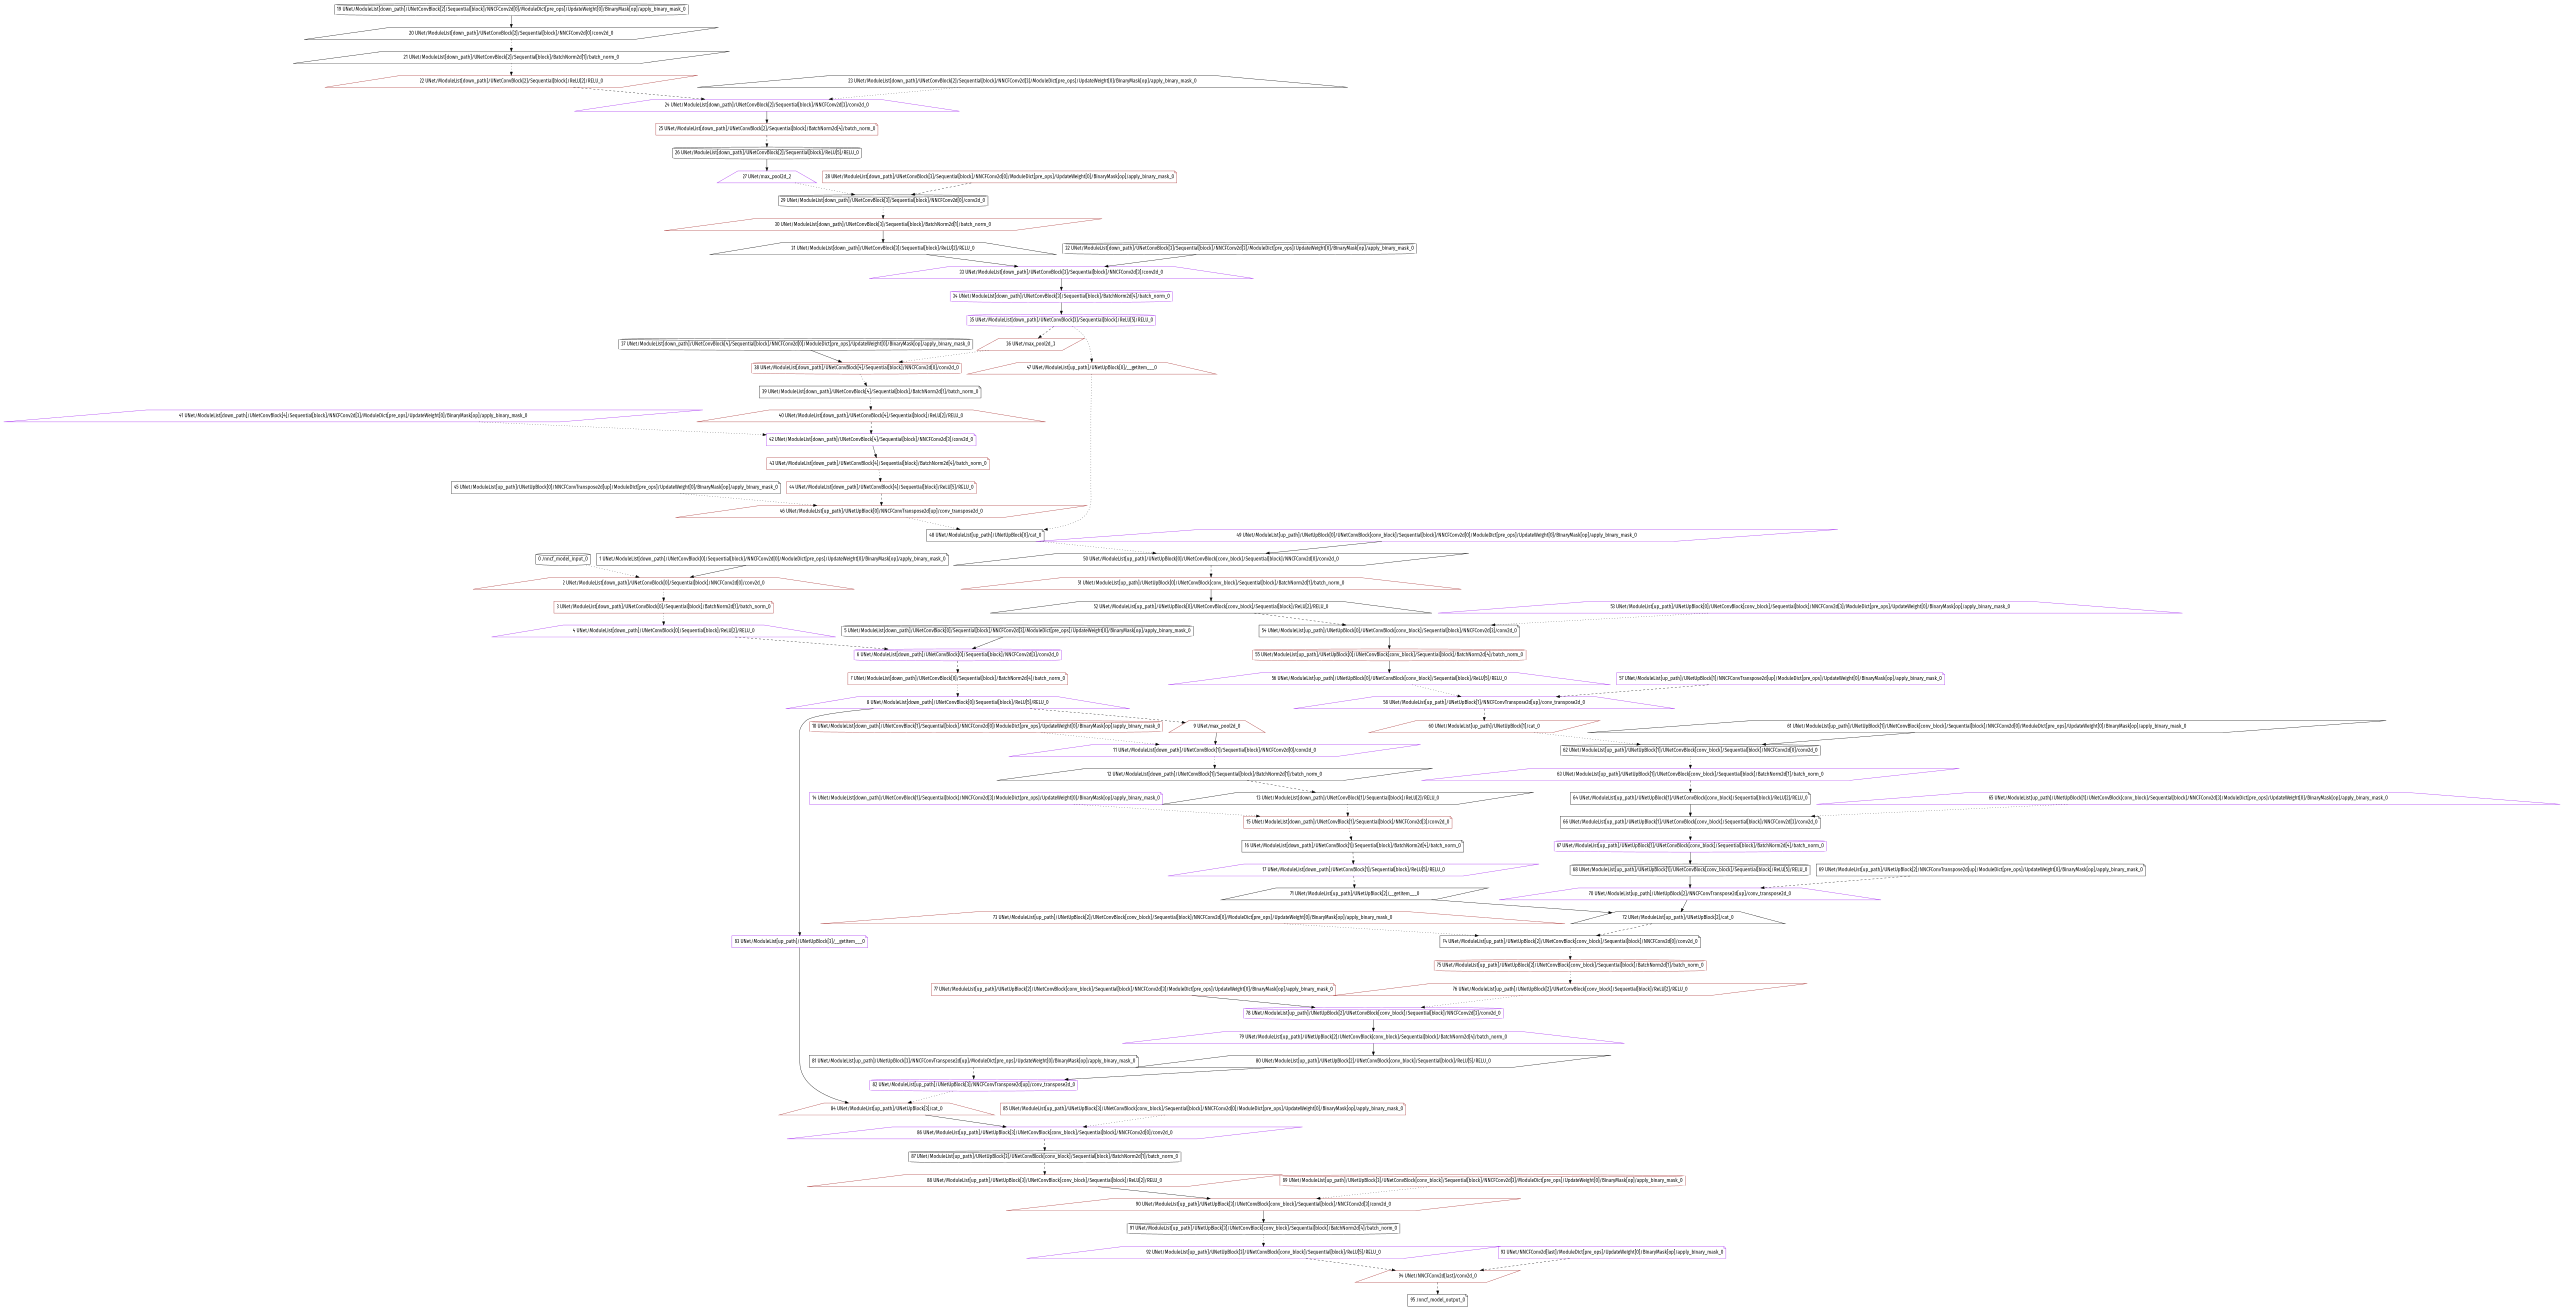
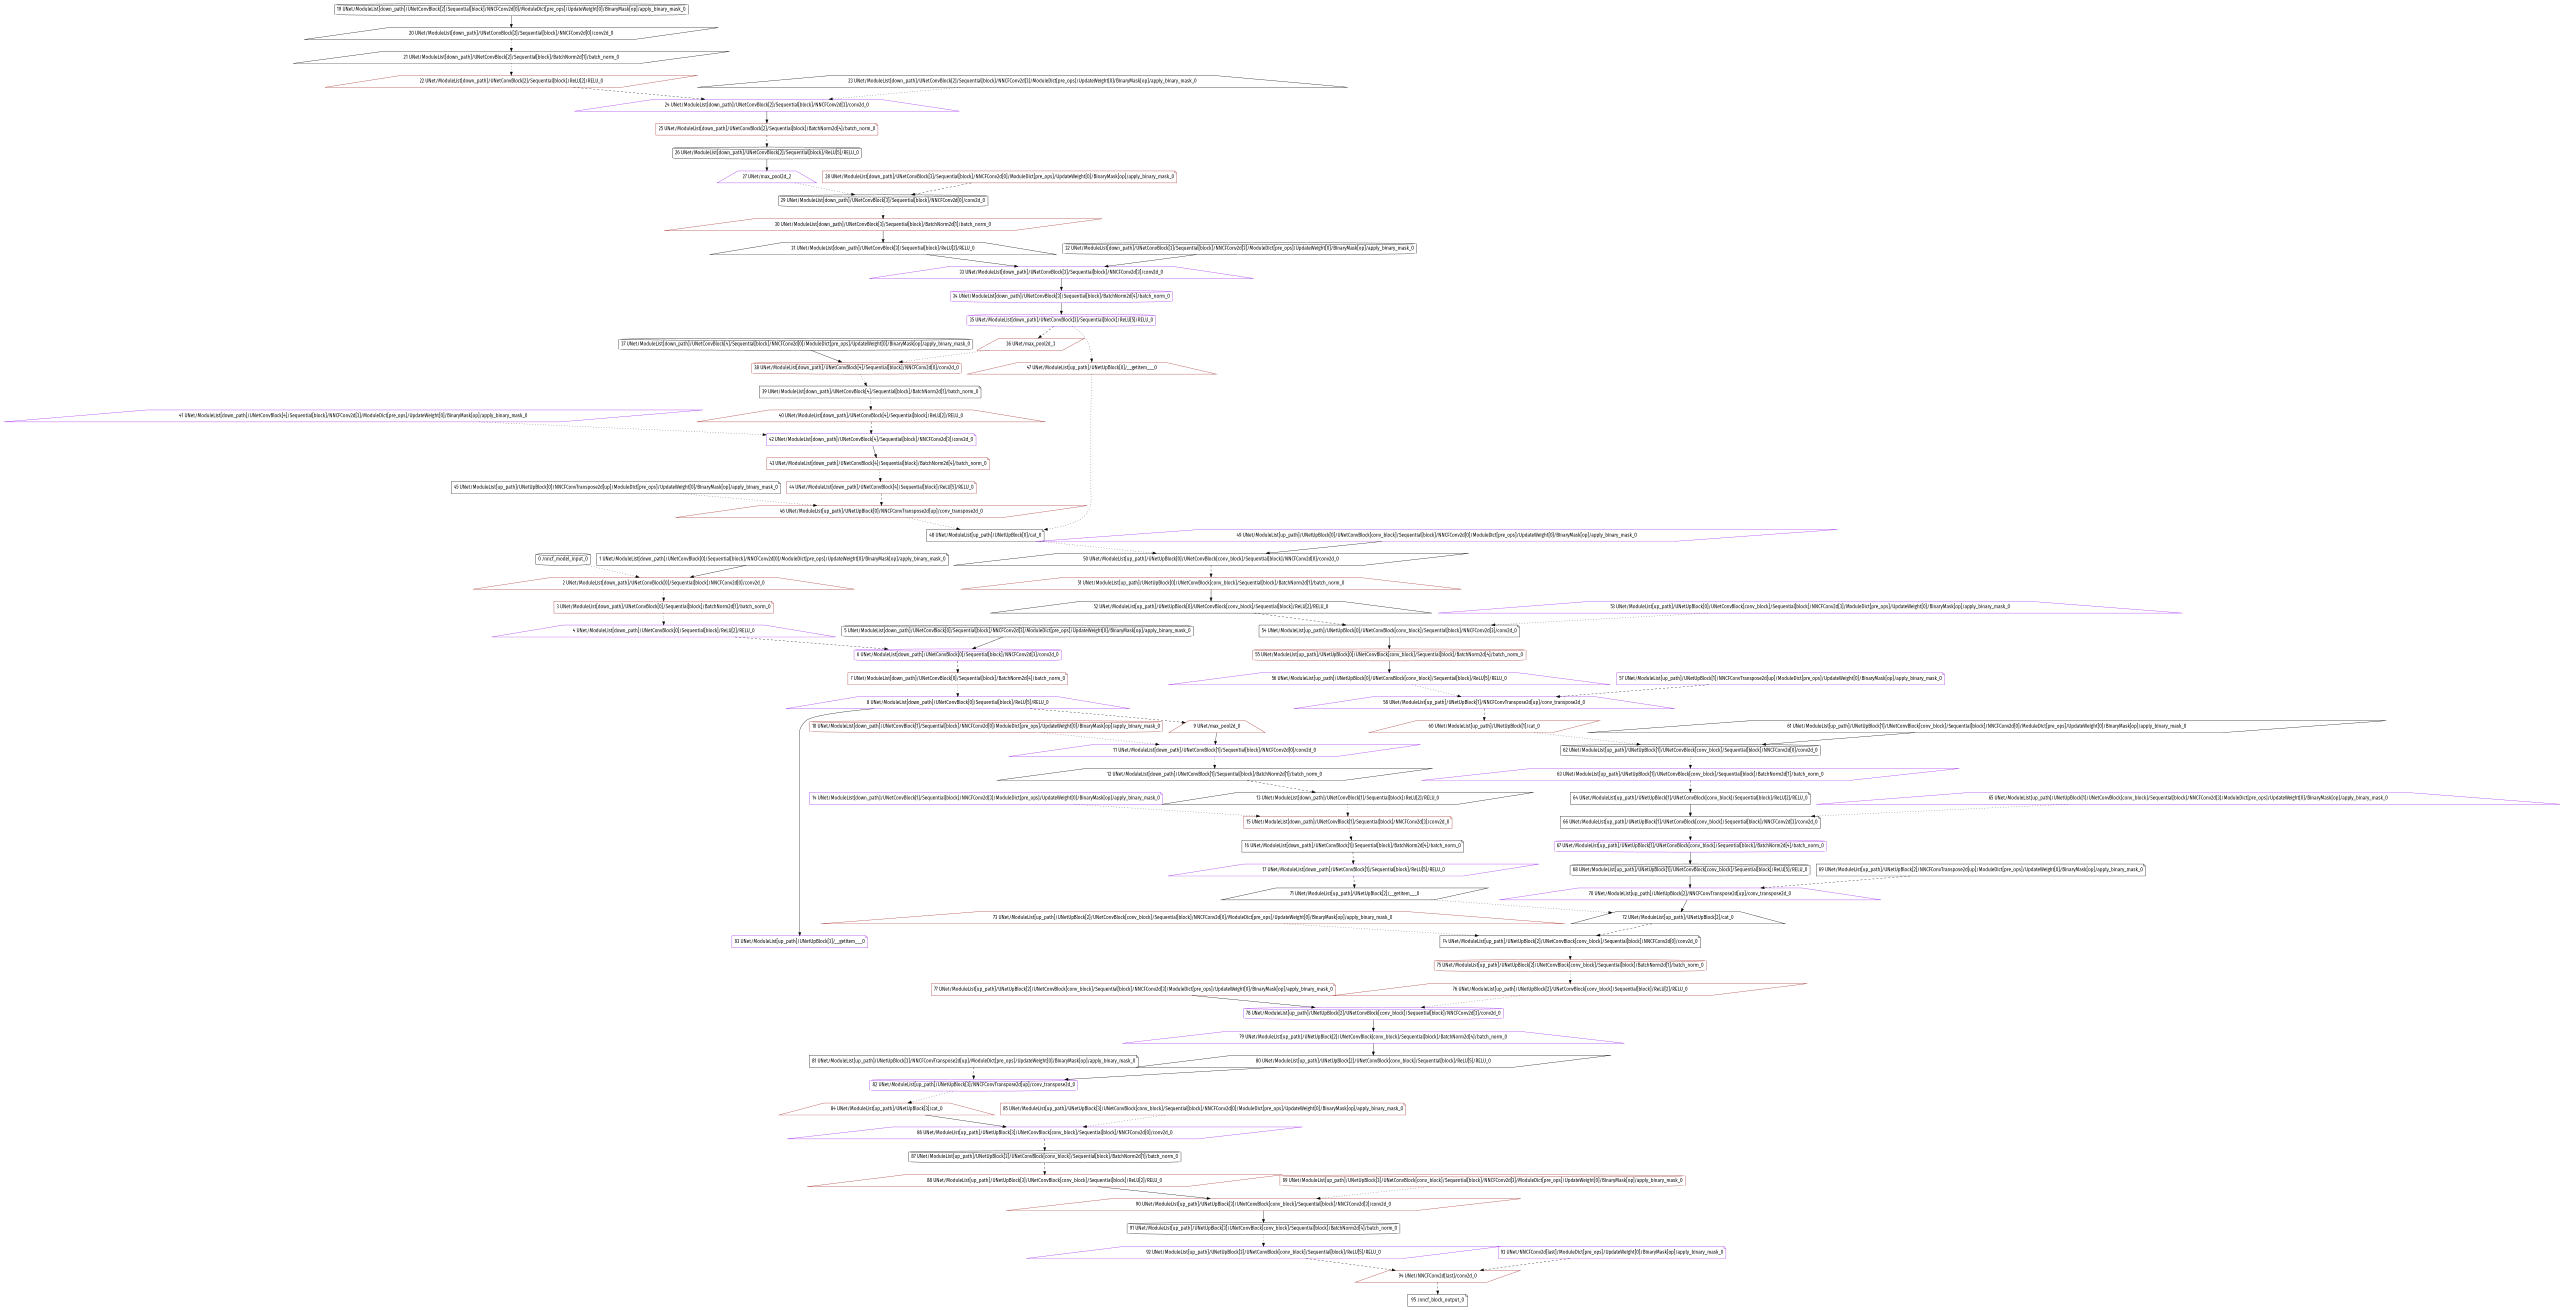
edge "71 UNet/ModuleList[up_path]/UNetUpBlock[2]/__getitem___0" -> "72 UNet/ModuleList[up_path]/UNetUpBlock[2]/cat_0": style solid -> dotted
edge "83 UNet/ModuleList[up_path]/UNetUpBlock[3]/__getitem___0" -> "84 UNet/ModuleList[up_path]/UNetUpBlock[3]/cat_0": removed
node "95 /nncf_model_output_0": label "95 /nncf_model_output_0" -> "95 /nncf_block_output_0"
